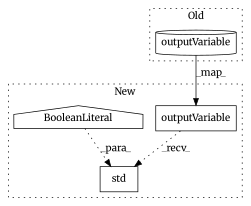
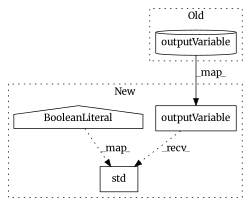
edge "BooleanLiteral" -> "std": label "_para_" -> "_map_"
